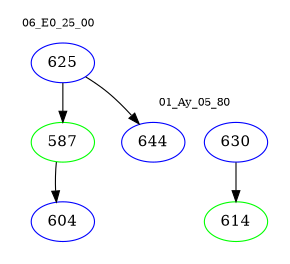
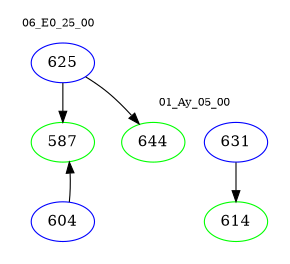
cluster "01_Ay_05_80": label "01_Ay_05_80" -> "01_Ay_05_00"
node "644": color blue -> green
node "630": label "630" -> "631"
edge "587" -> "604": reversed
